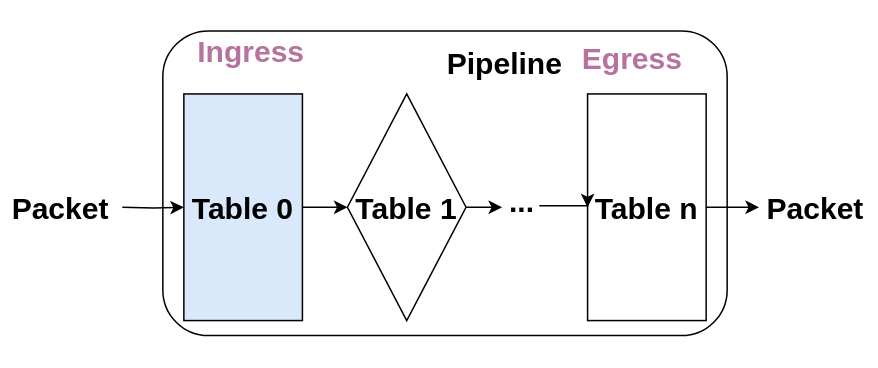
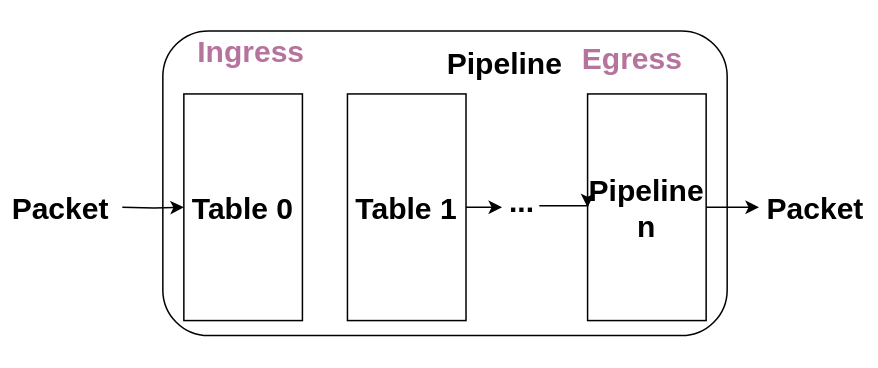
node "Table 0": fillcolor #dae8fc -> #ffffff
edge "Table 0" -> "Table 1": removed
node "Table 1": shape diamond -> rectangle
node "Table n": label "Table n" -> "Pipeline n"
